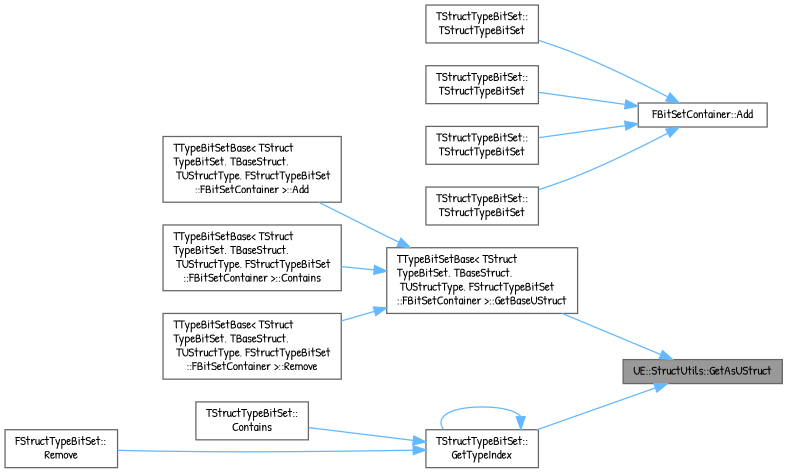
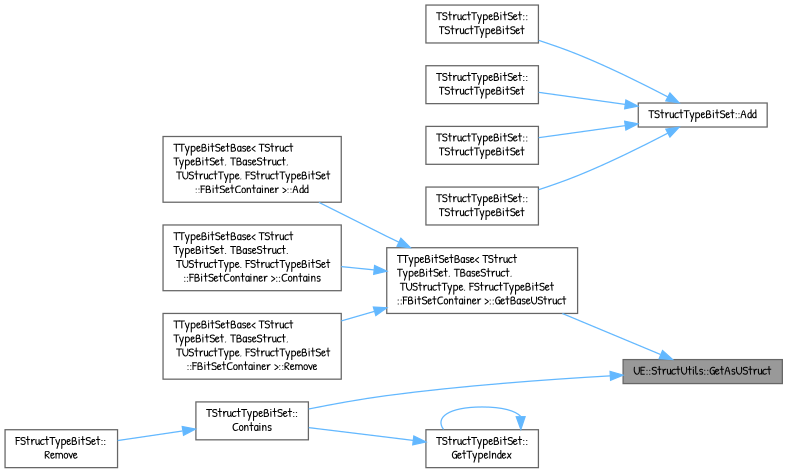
node "FBitSetContainer::Add": label "FBitSetContainer::Add" -> "TStructTypeBitSet::Add"
edge "TStructTypeBitSet:: GetTypeIndex" -> "UE::StructUtils::GetAsUStruct": now "TStructTypeBitSet:: Contains" -> "UE::StructUtils::GetAsUStruct"
edge "FStructTypeBitSet:: Remove" -> "TStructTypeBitSet:: GetTypeIndex": now "FStructTypeBitSet:: Remove" -> "TStructTypeBitSet:: Contains"
